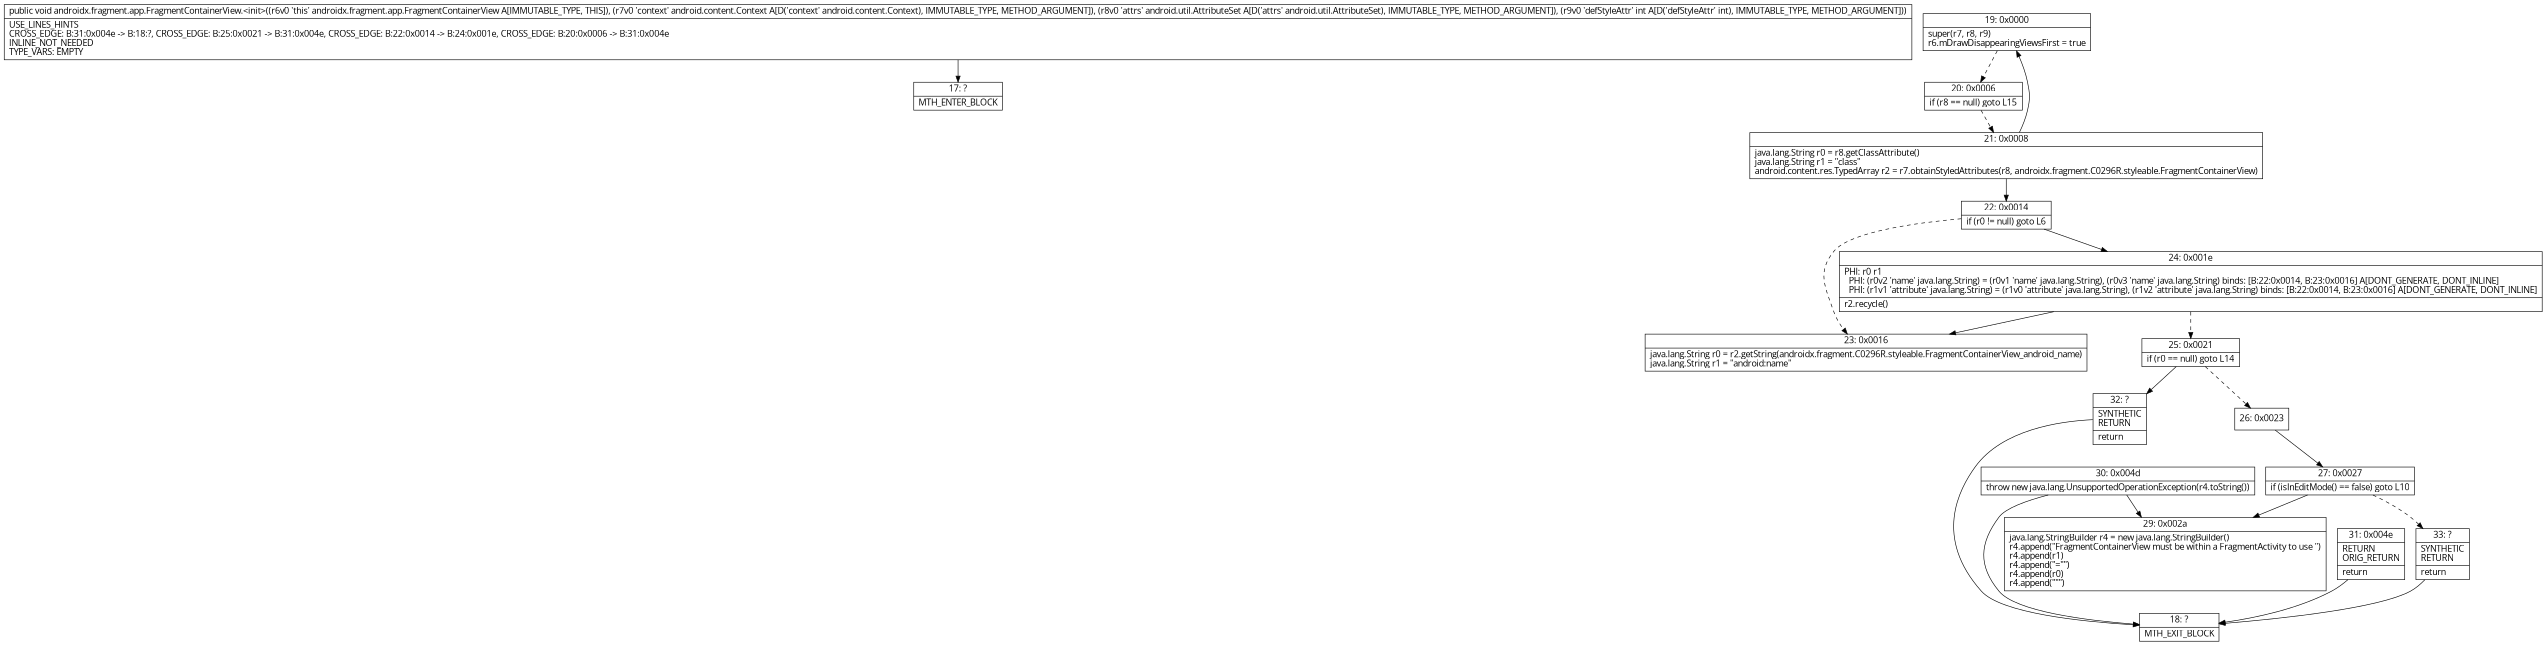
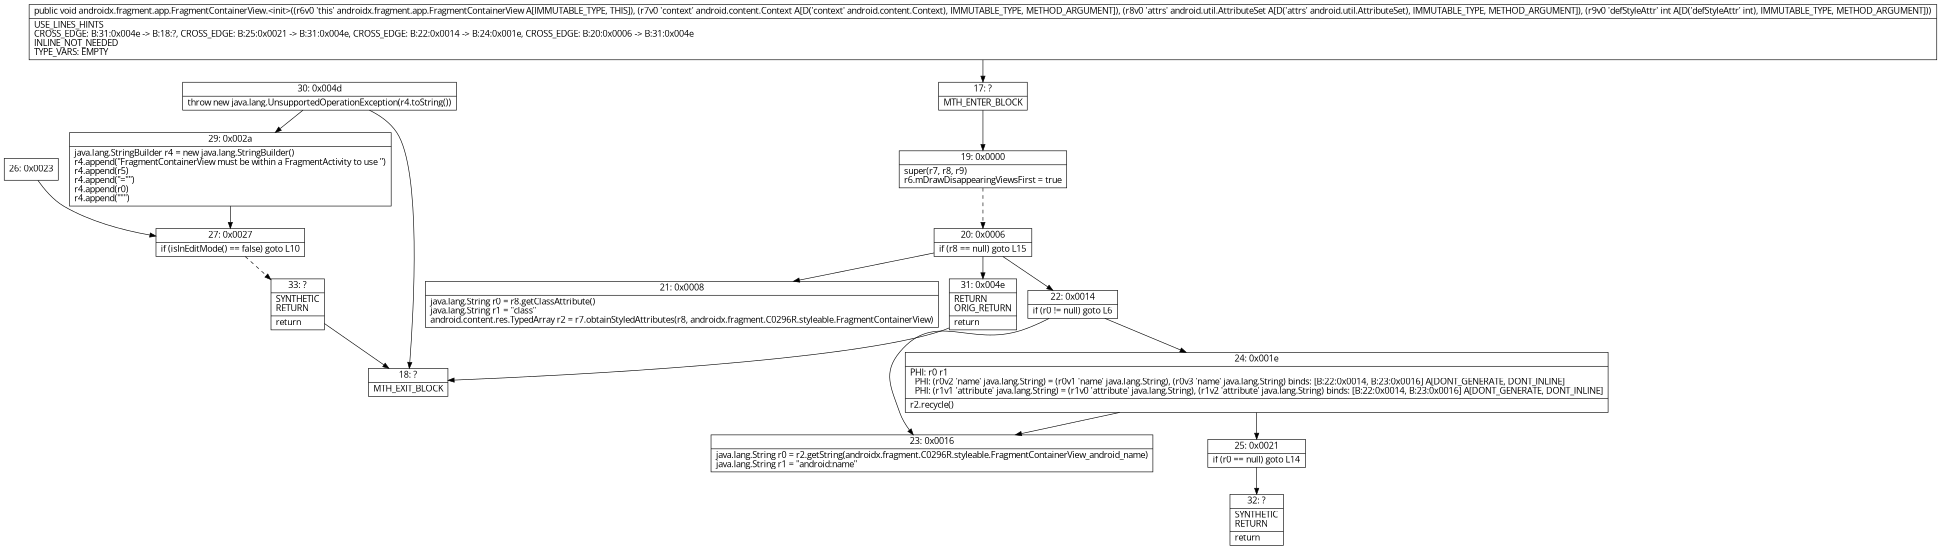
edge "21: 0x0008" -> "19: 0x0000": now "17: ?" -> "19: 0x0000"
edge "20: 0x0006" -> "21: 0x0008": style dashed -> solid
edge "21: 0x0008" -> "22: 0x0014": now "20: 0x0006" -> "22: 0x0014"
edge "22: 0x0014" -> "23: 0x0016": style dashed -> solid
edge "20: 0x0006" -> "31: 0x004e": added
edge "24: 0x001e" -> "25: 0x0021": style dashed -> solid
edge "25: 0x0021" -> "26: 0x0023": removed
edge "27: 0x0027" -> "29: 0x002a": reversed
edge "32: ?" -> "18: ?": removed
node "29: 0x002a": text "r4.append(r1)" -> "r4.append(r5)"
